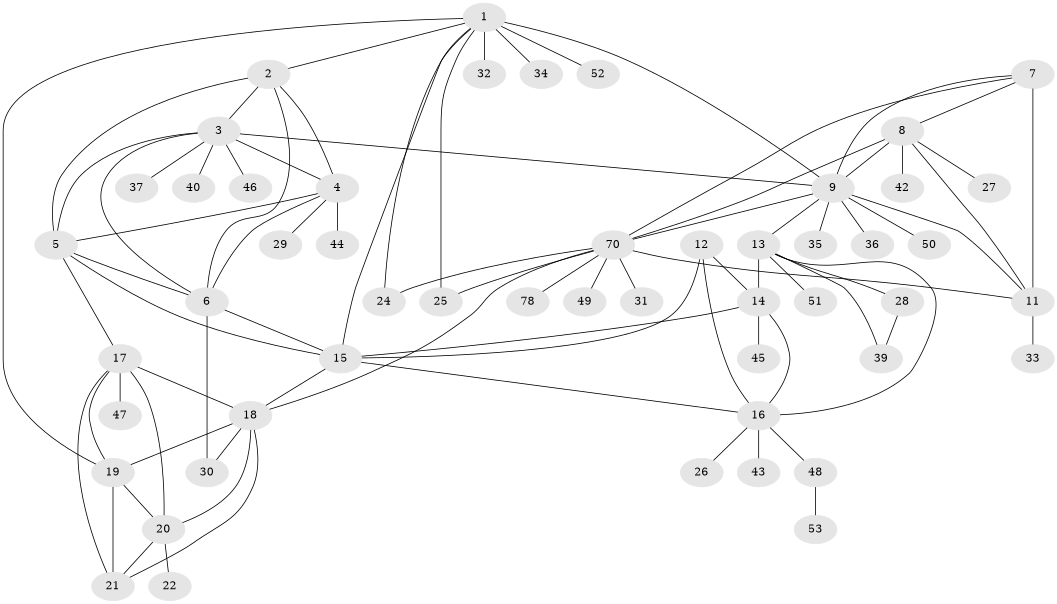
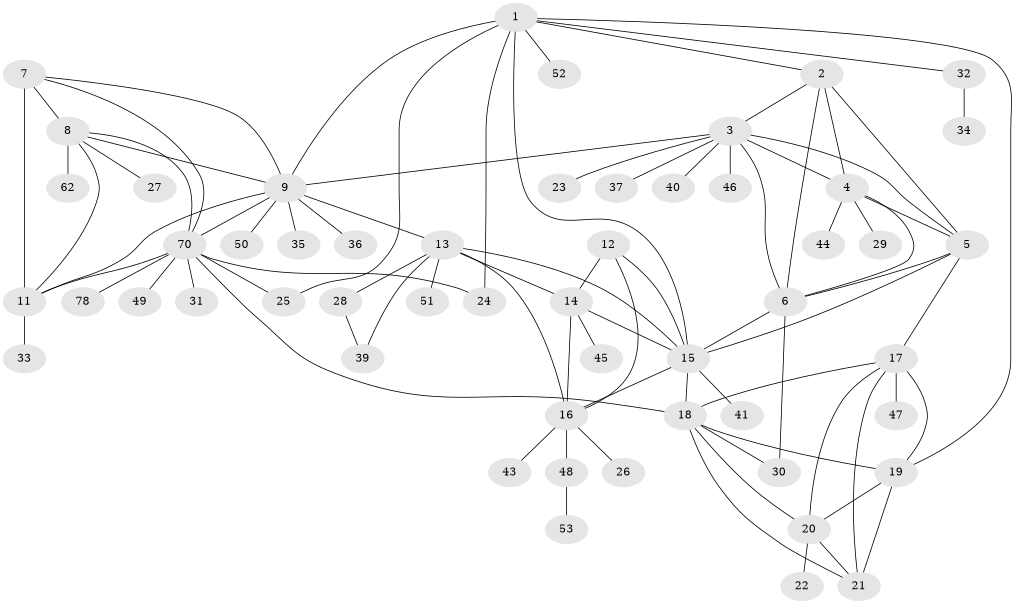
edge "1" -- "34": now "32" -- "34"
node "23": added
node "42": label "42" -> "62"
edge "13" -- "15": added
node "41": added
